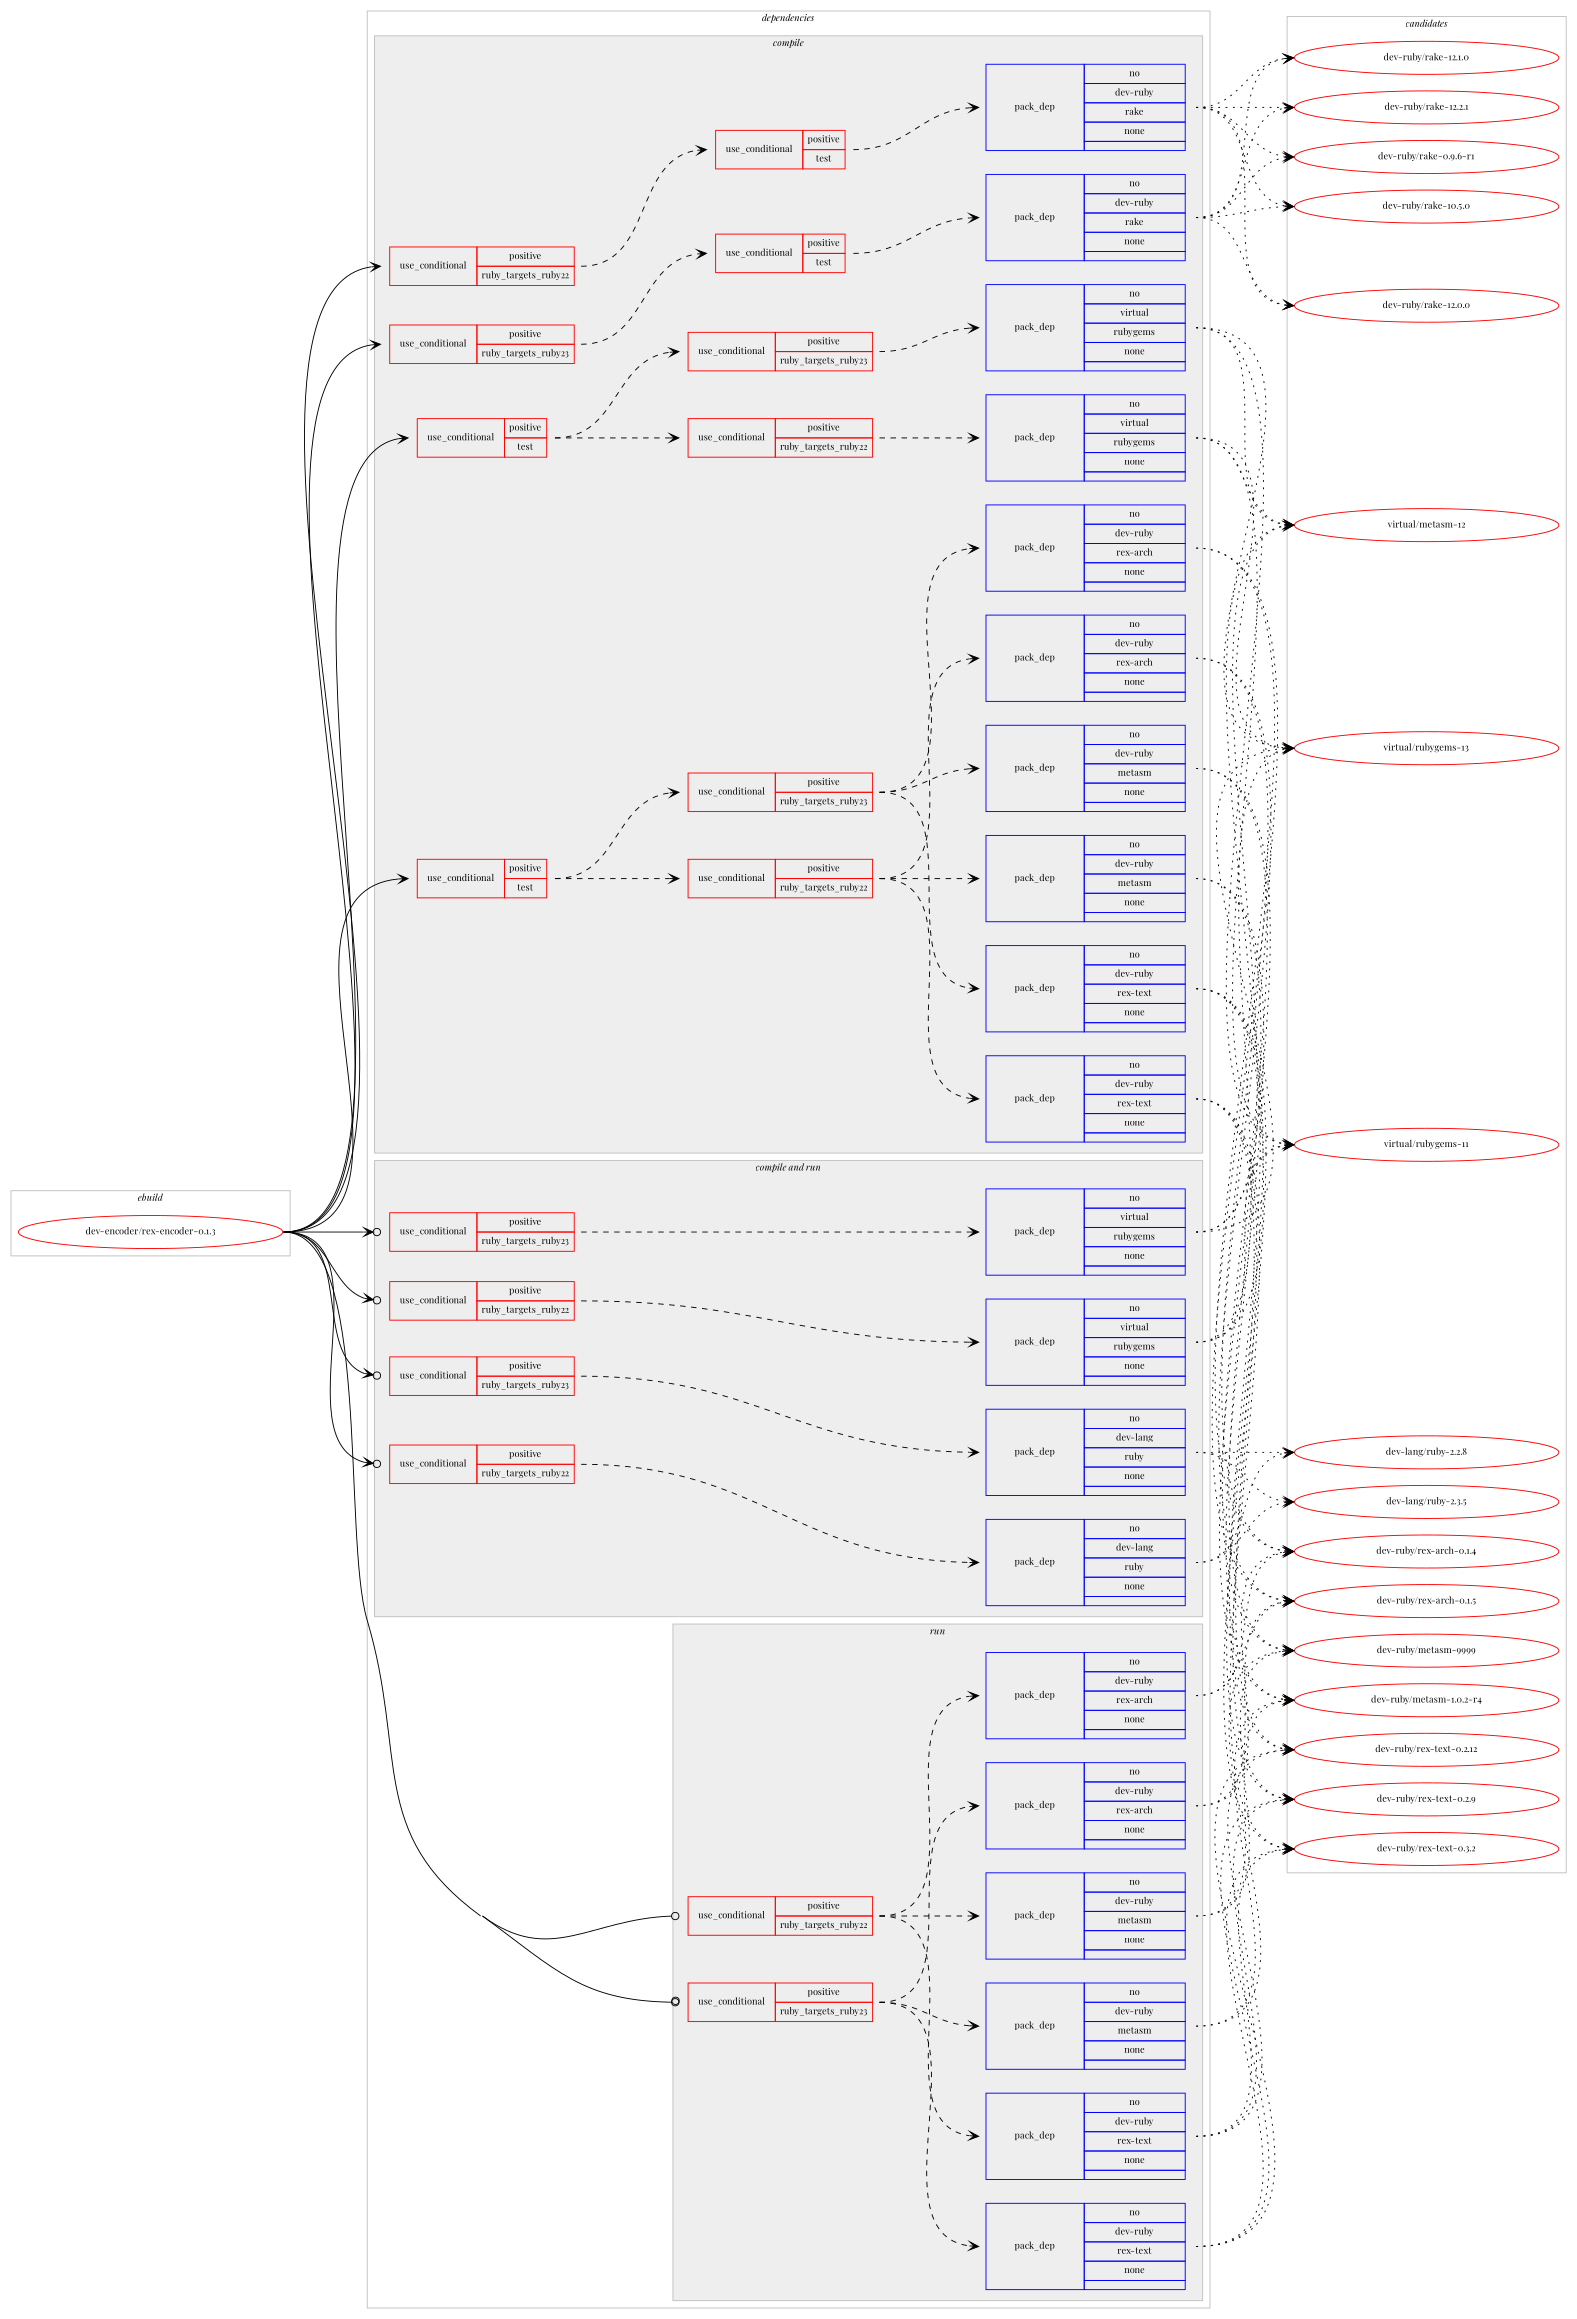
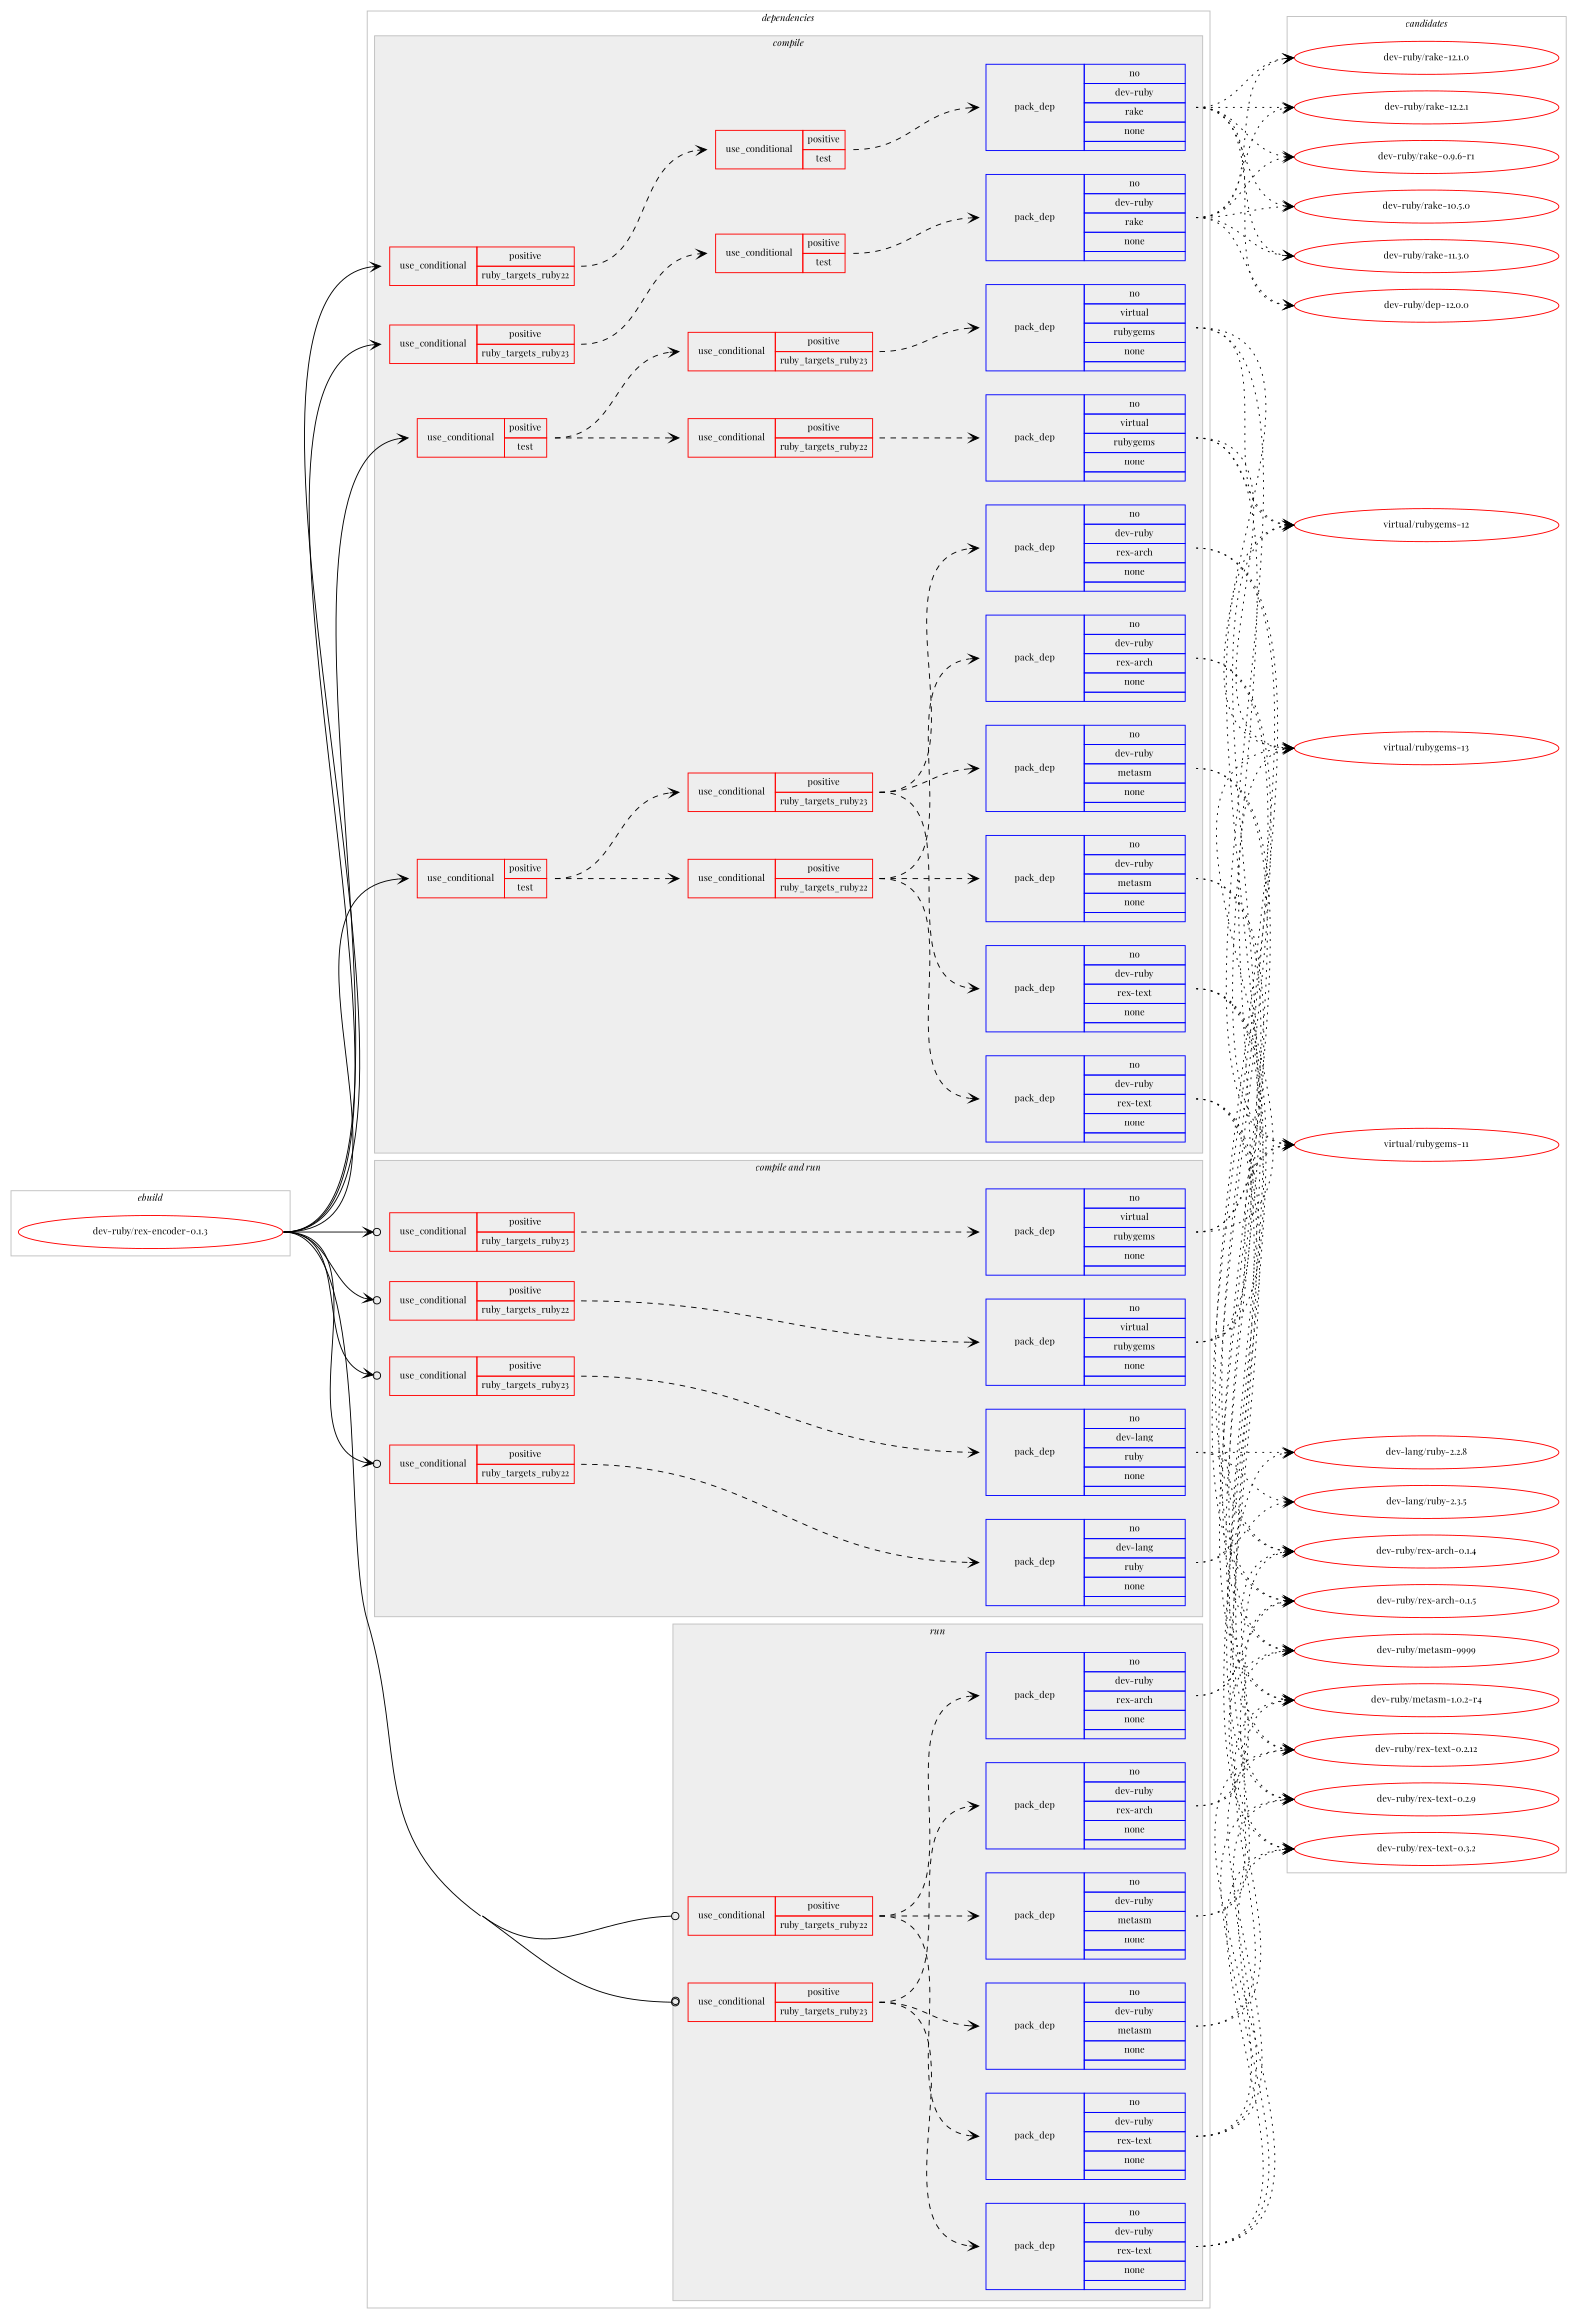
node "dev-ruby/rake-11.3.0": added
node "dev-ruby/rake-12.0.0": label "dev-ruby/rake-12.0.0" -> "dev-ruby/dep-12.0.0"
node "virtual/metasm-12": label "virtual/metasm-12" -> "virtual/rubygems-12"
node "dev-encoder/rex-encoder-0.1.3": label "dev-encoder/rex-encoder-0.1.3" -> "dev-ruby/rex-encoder-0.1.3"
